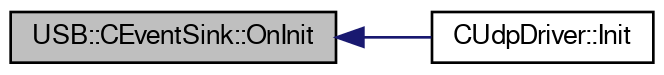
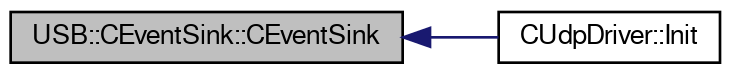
node "USB::CEventSink::OnInit": label "USB::CEventSink::OnInit" -> "USB::CEventSink::CEventSink"
